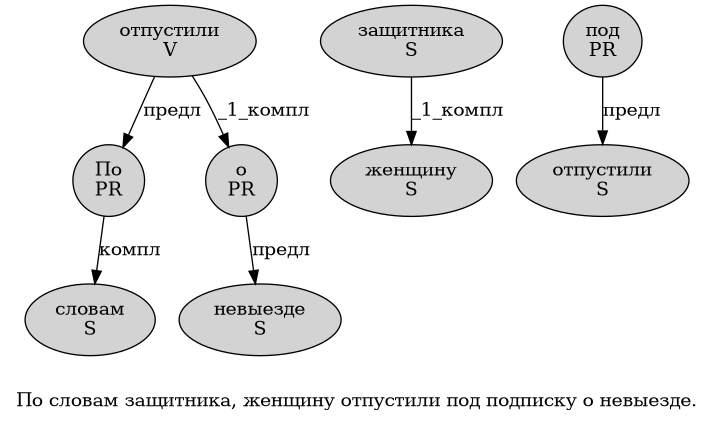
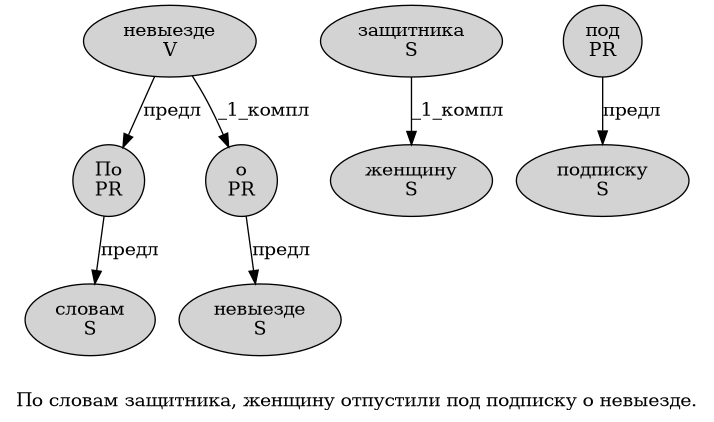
node "отпустили V": label "отпустили V" -> "невыезде V"
node "отпустили S": label "отпустили S" -> "подписку S"
edge "По PR" -> "словам S": label "компл" -> "предл"
